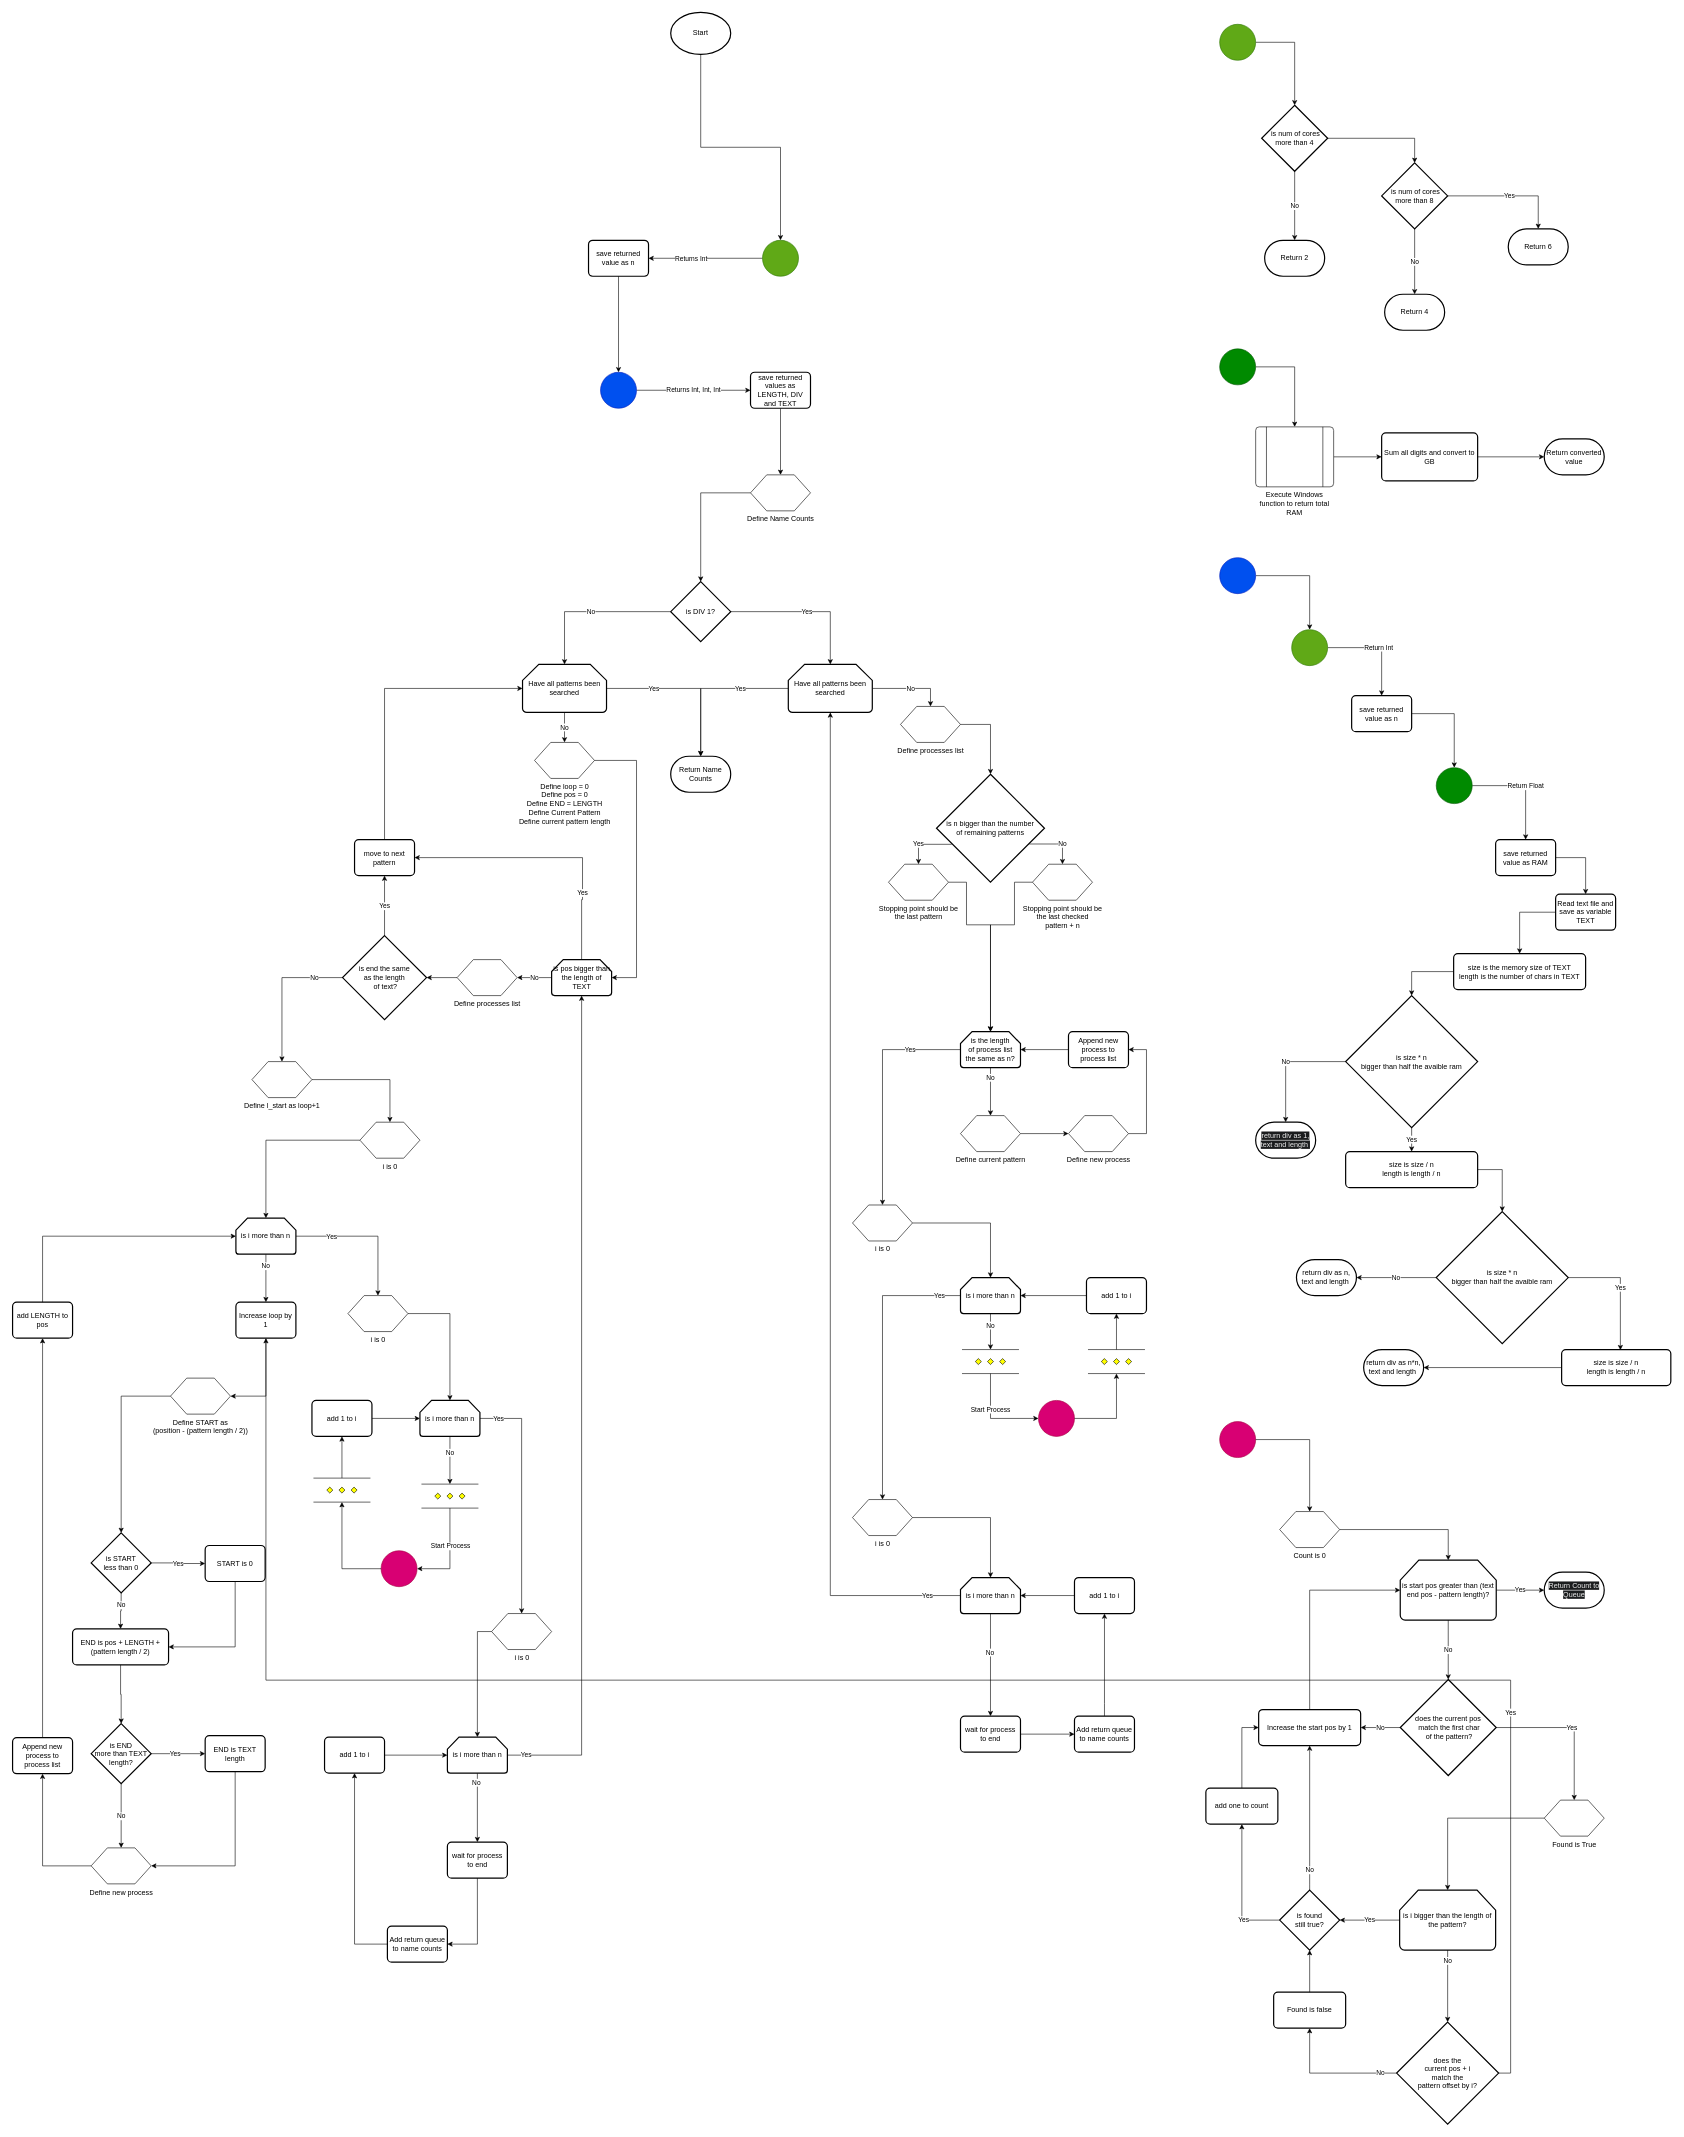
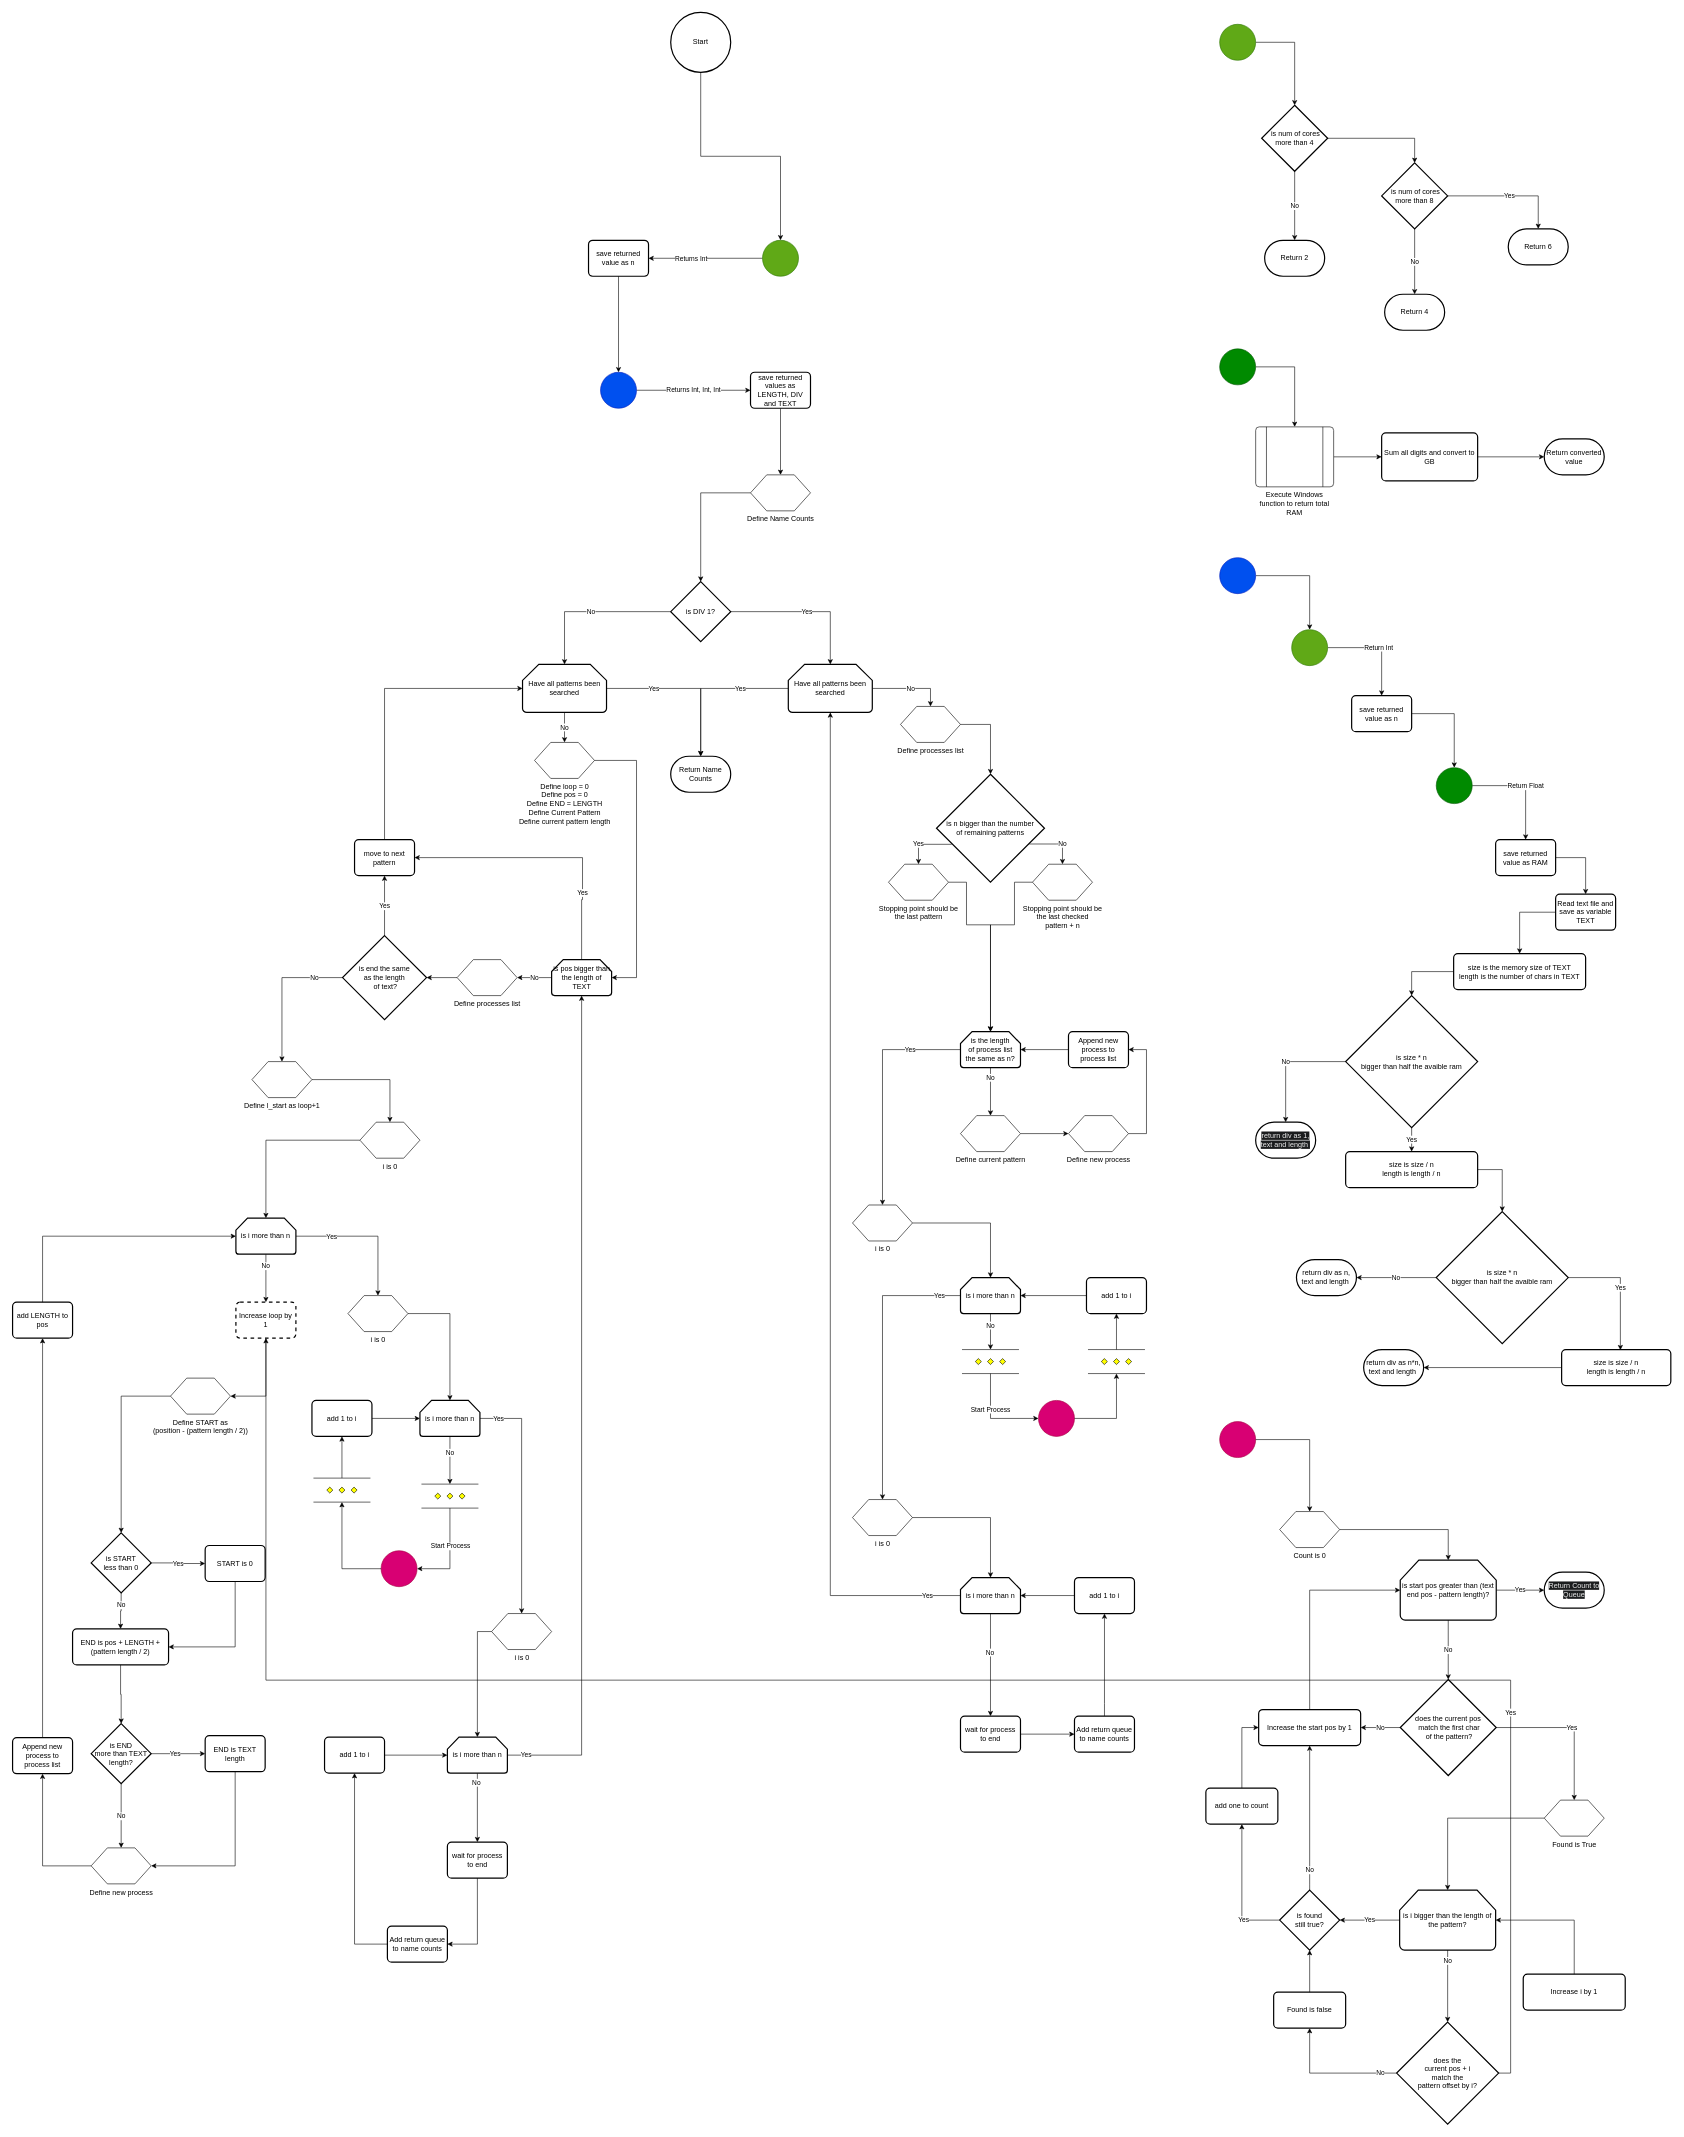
node "Start": size 60x42 -> 60x60
node "Increase loop by 1": style solid -> dashed
edge "Increase i by 1" -> "is i bigger than the length of the pattern?": added
node "Increase i by 1": added
